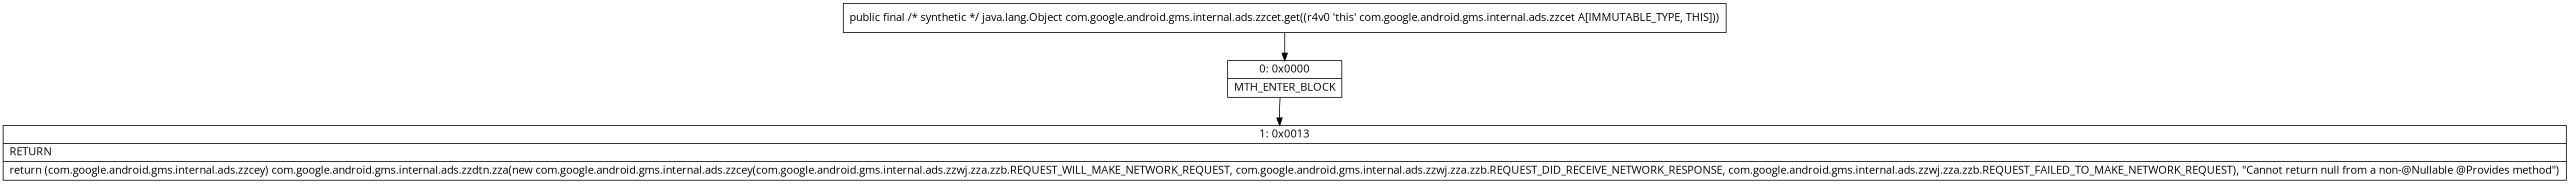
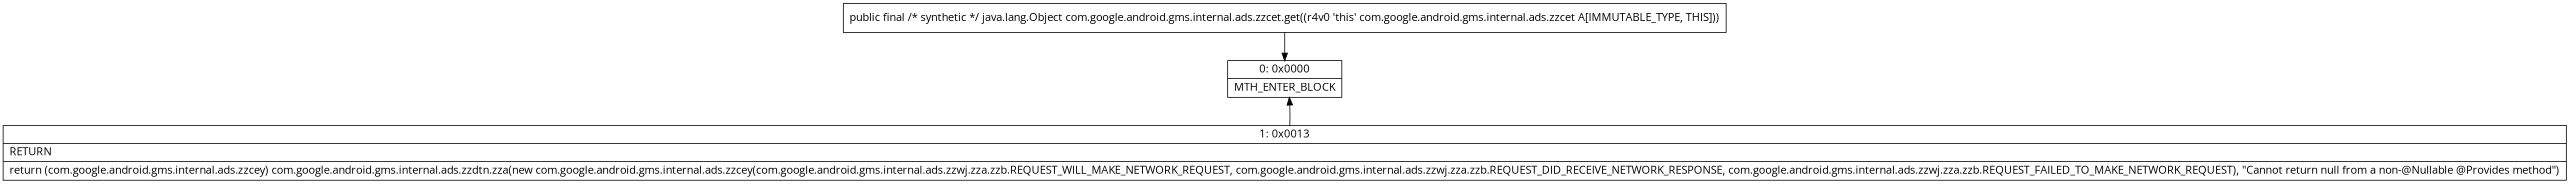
edge "0: 0x0000" -> "1: 0x0013": reversed
